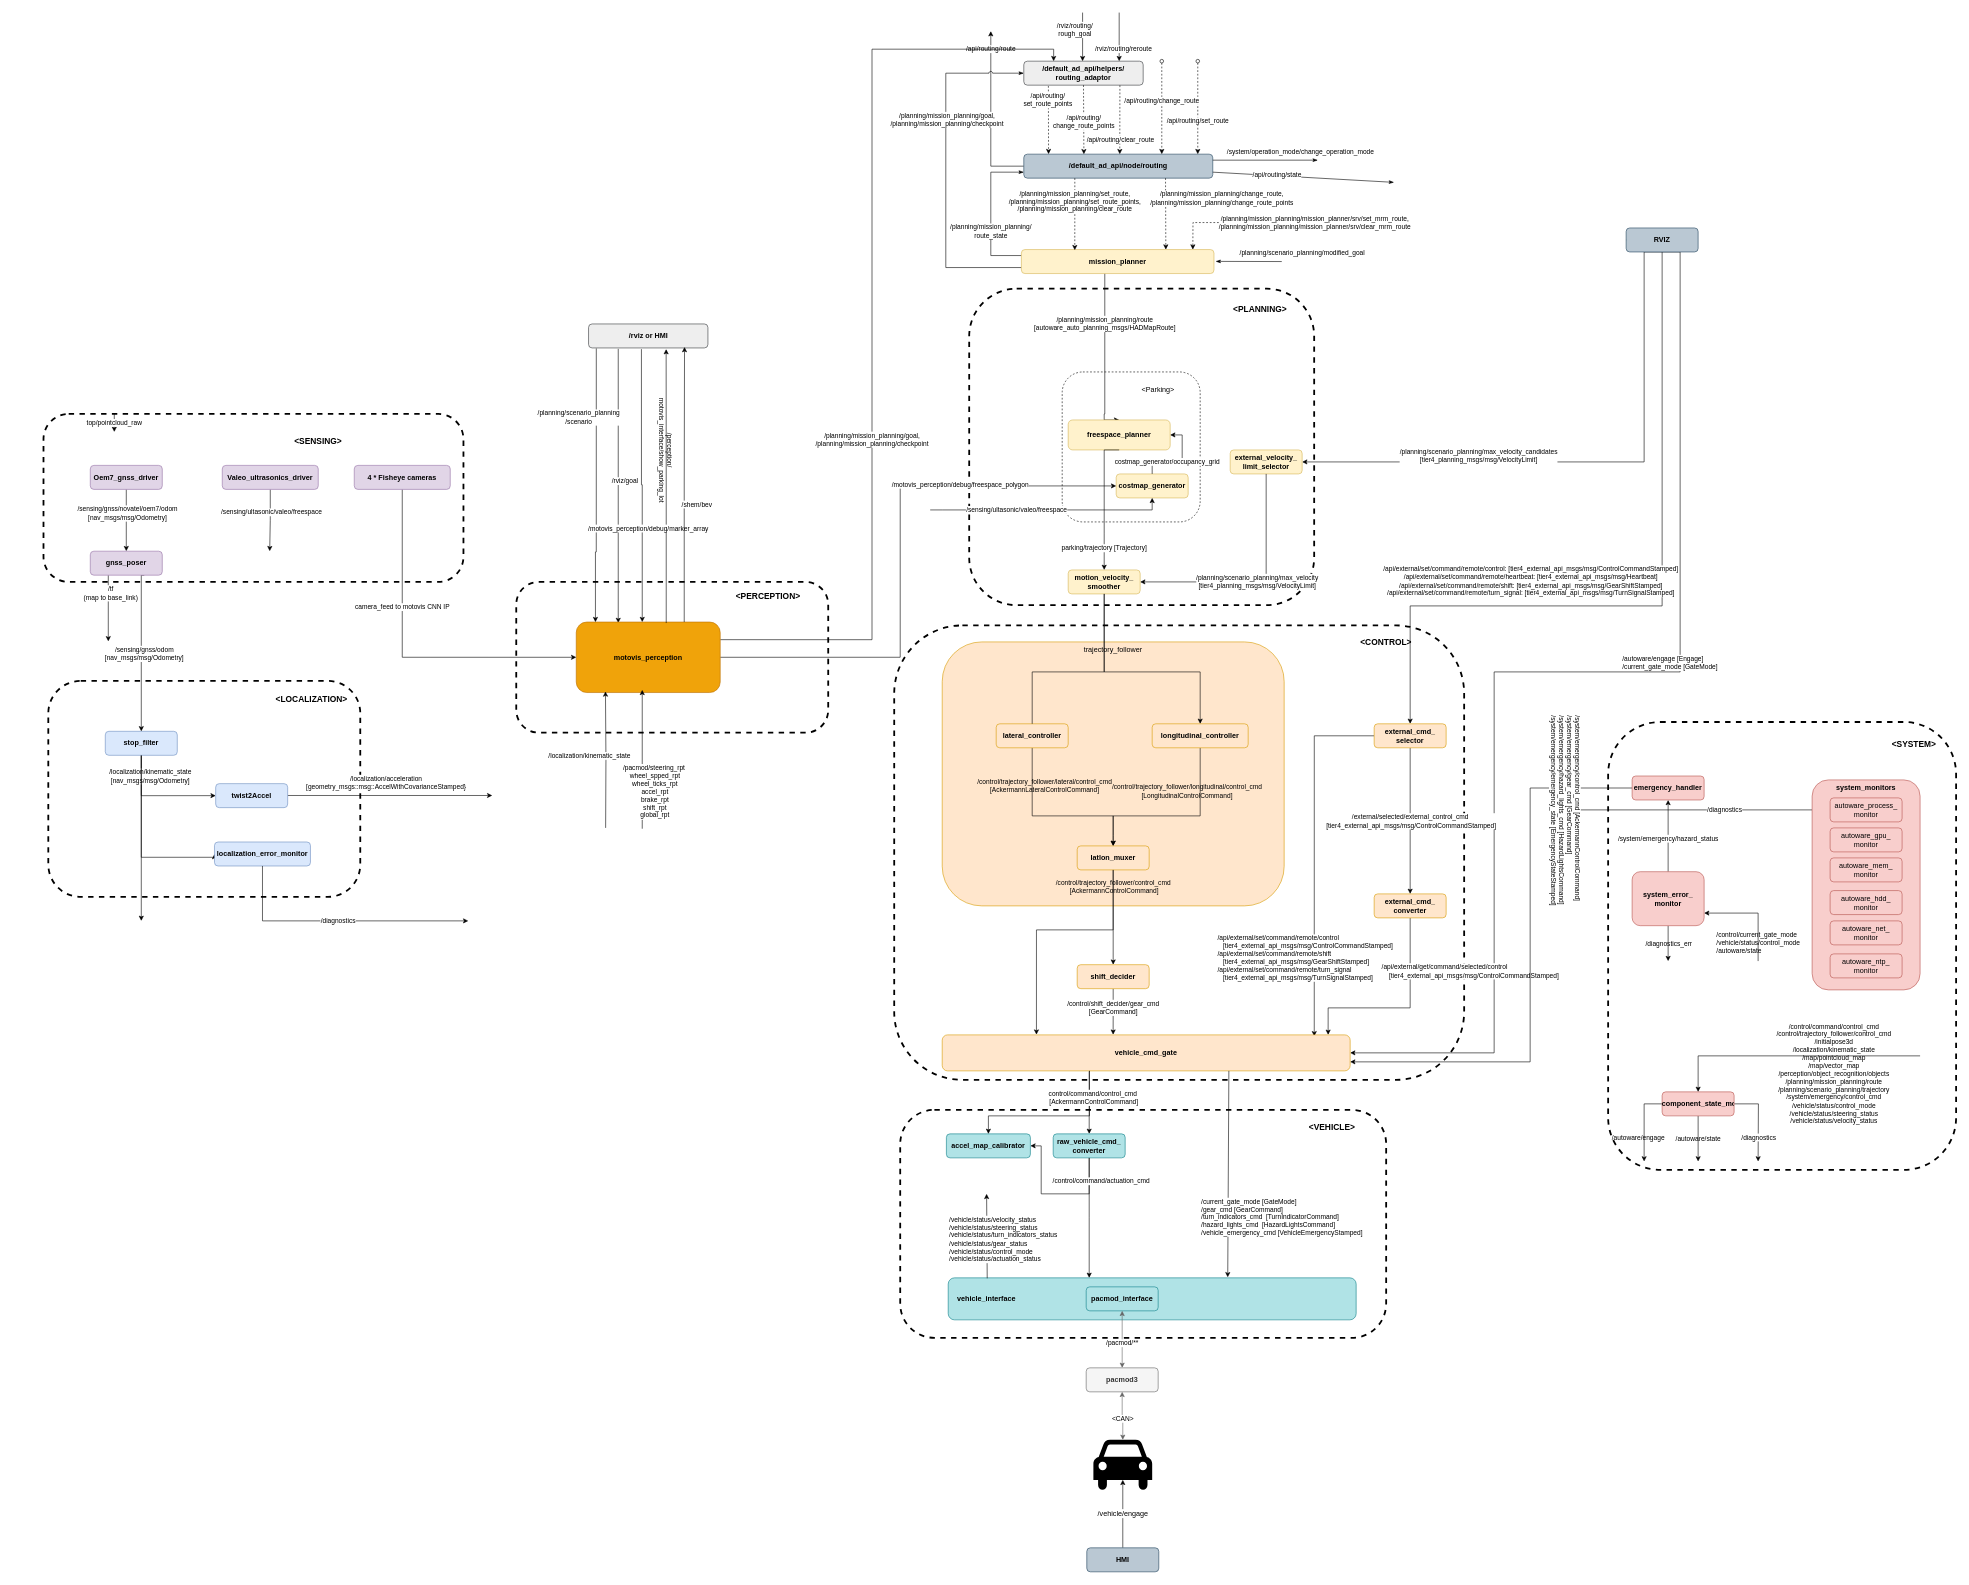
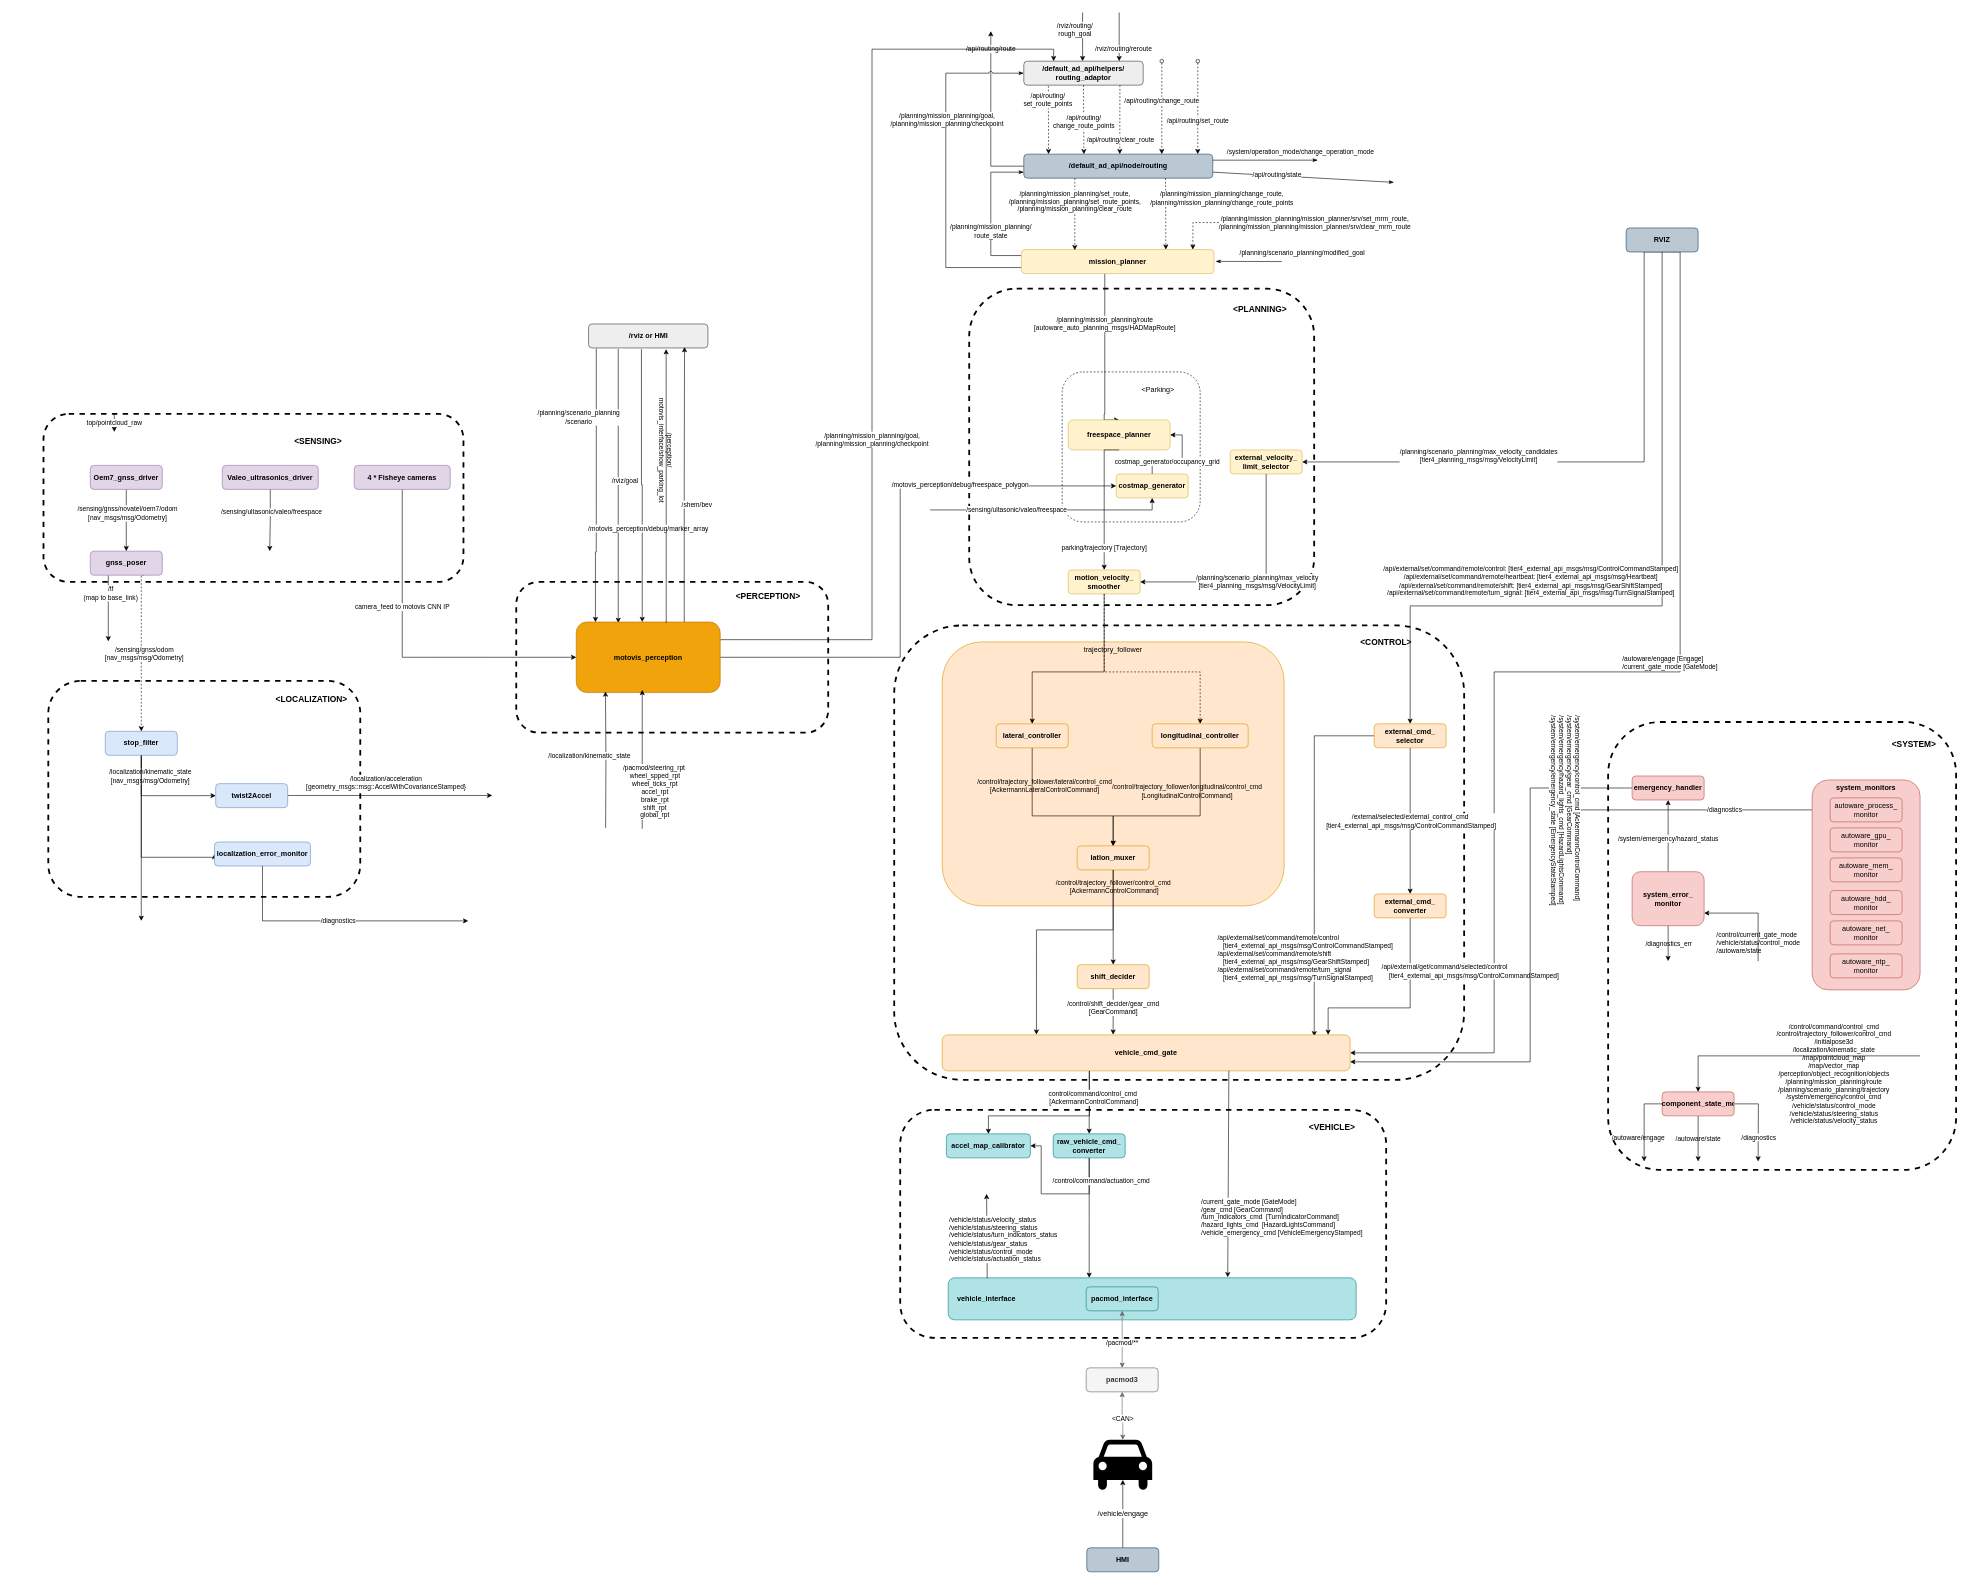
edge "gnss_poser" -> "stop_filter": style solid -> dashed
edge "motion_velocity_ smoother" -> "longitudinal_controller": style solid -> dashed
edge "motion_velocity_ smoother" -- "lateral_controller": arrowhead none -> classic
